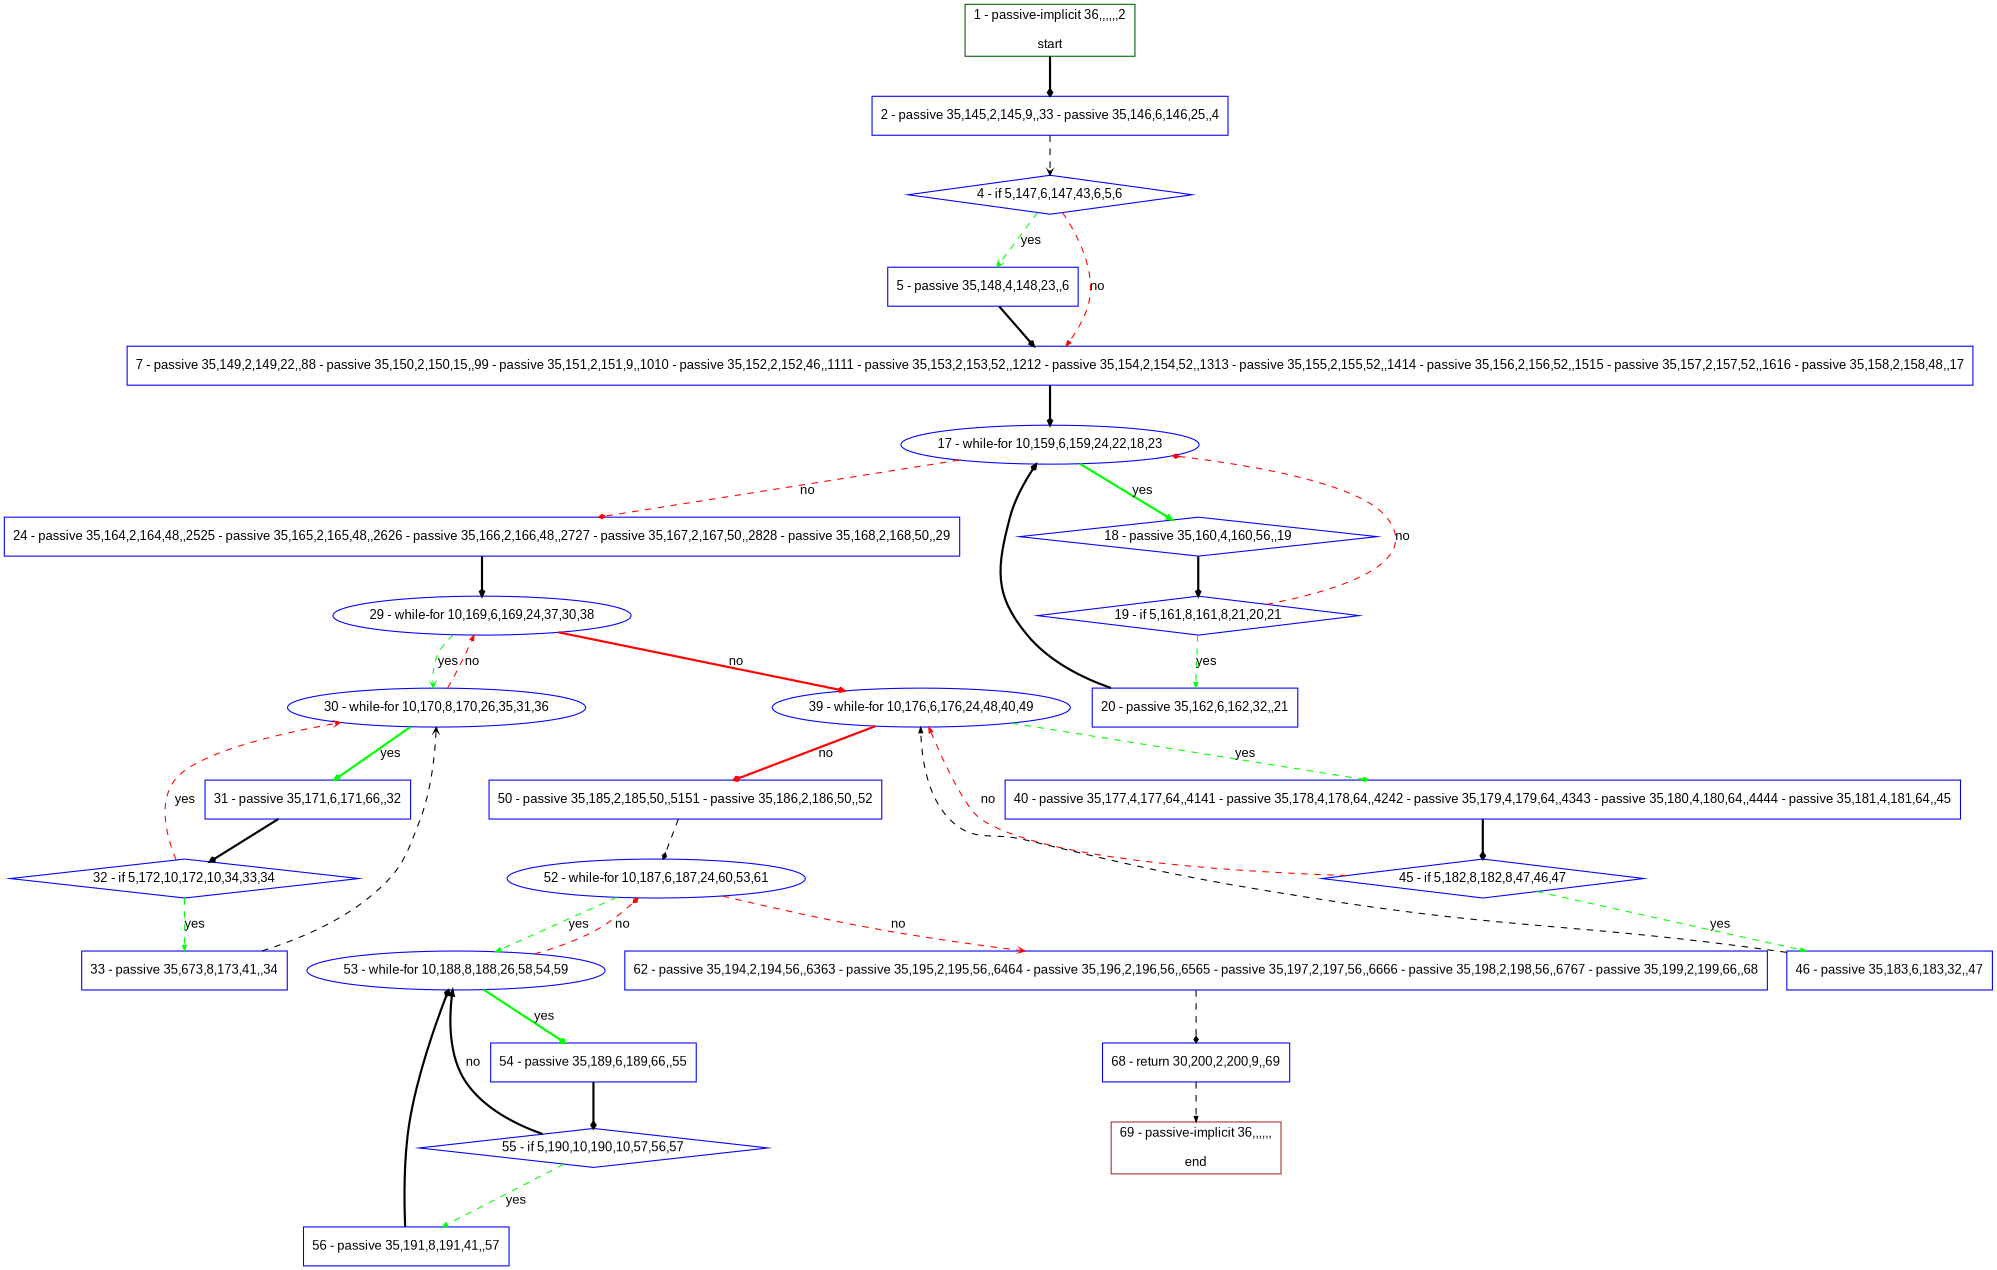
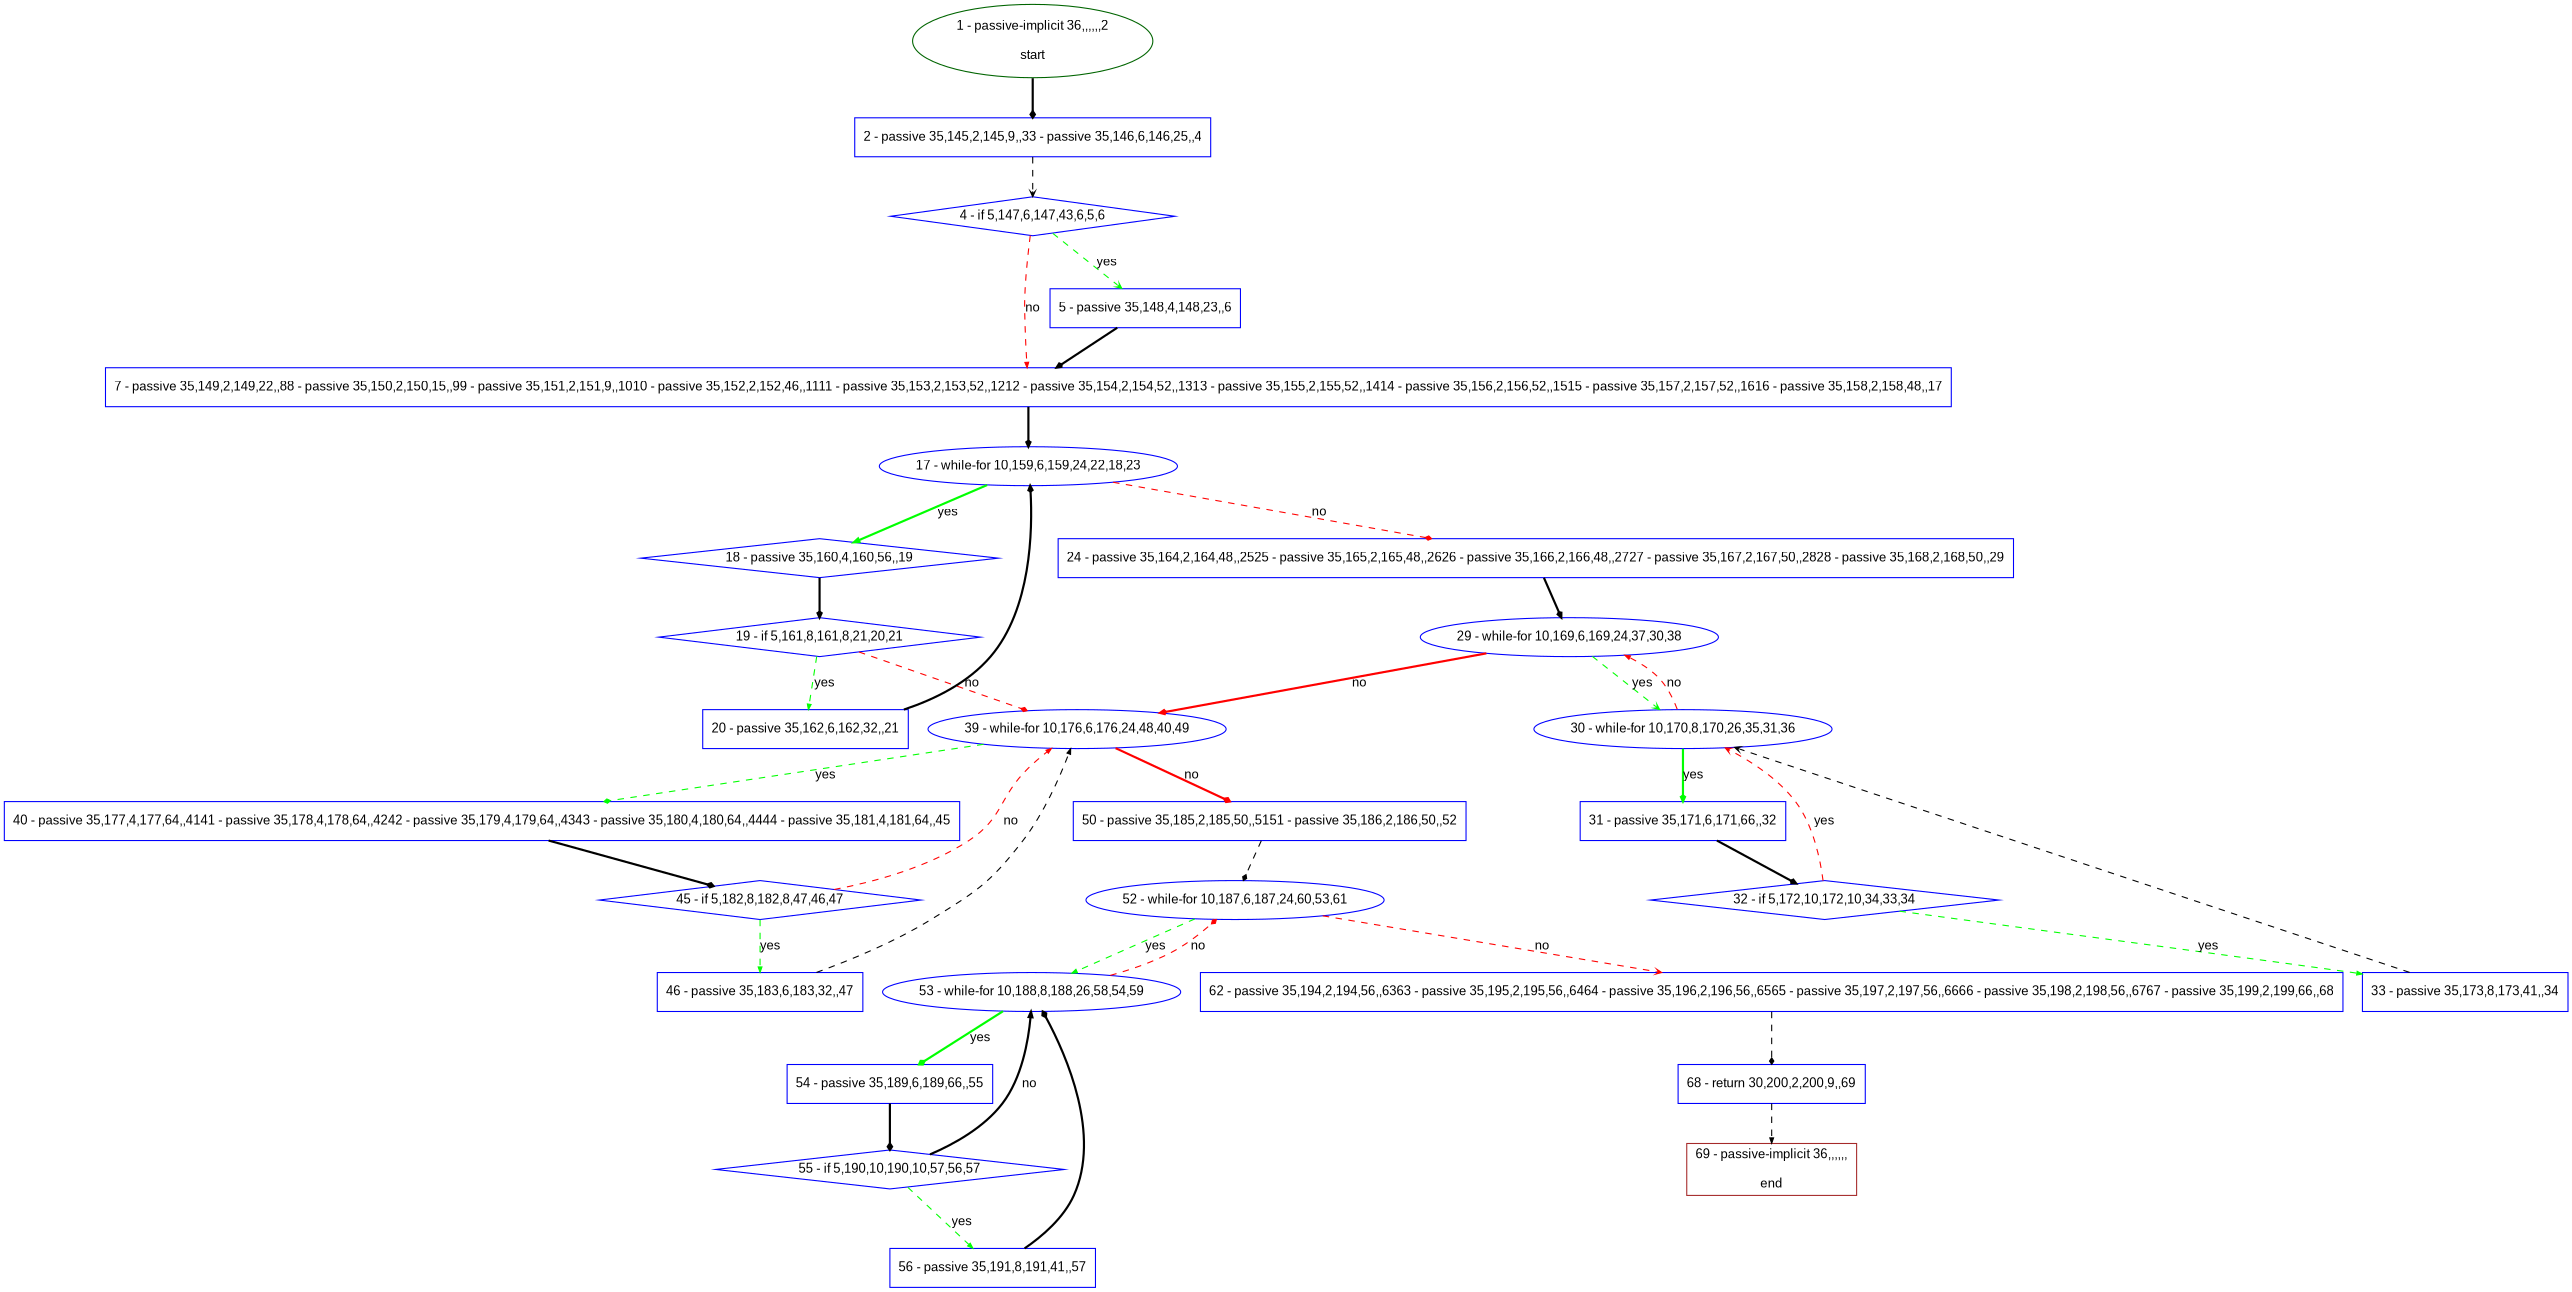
node "1 - passive-implicit 36,,,,,,2 start": shape box -> ellipse
edge "19 - if 5,161,8,161,8,21,20,21" -> "17 - while-for 10,159,6,159,24,22,18,23": now "19 - if 5,161,8,161,8,21,20,21" -> "39 - while-for 10,176,6,176,24,48,40,49"
node "33 - passive 35,673,8,173,41,,34": label "33 - passive 35,673,8,173,41,,34" -> "33 - passive 35,173,8,173,41,,34"
